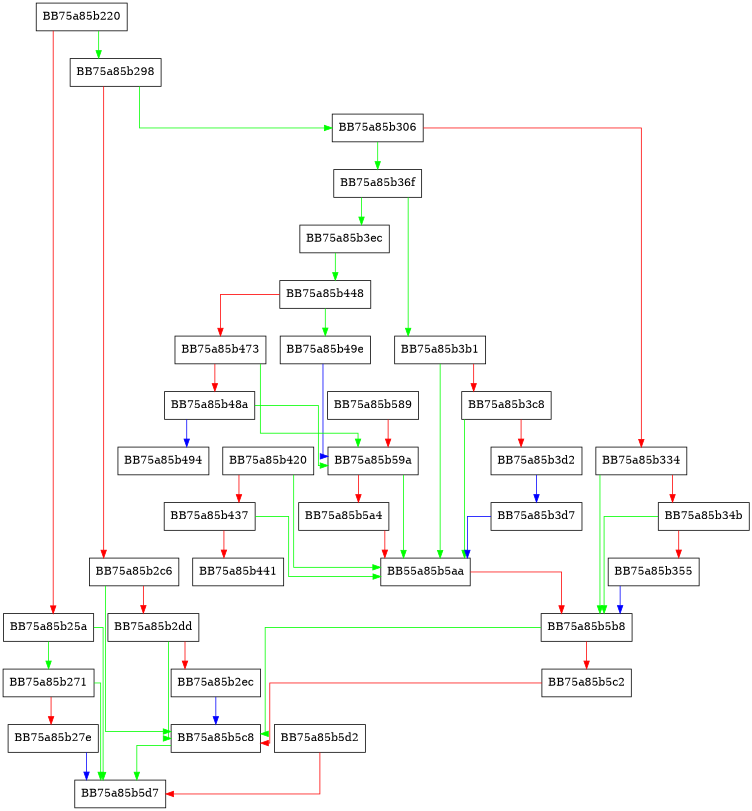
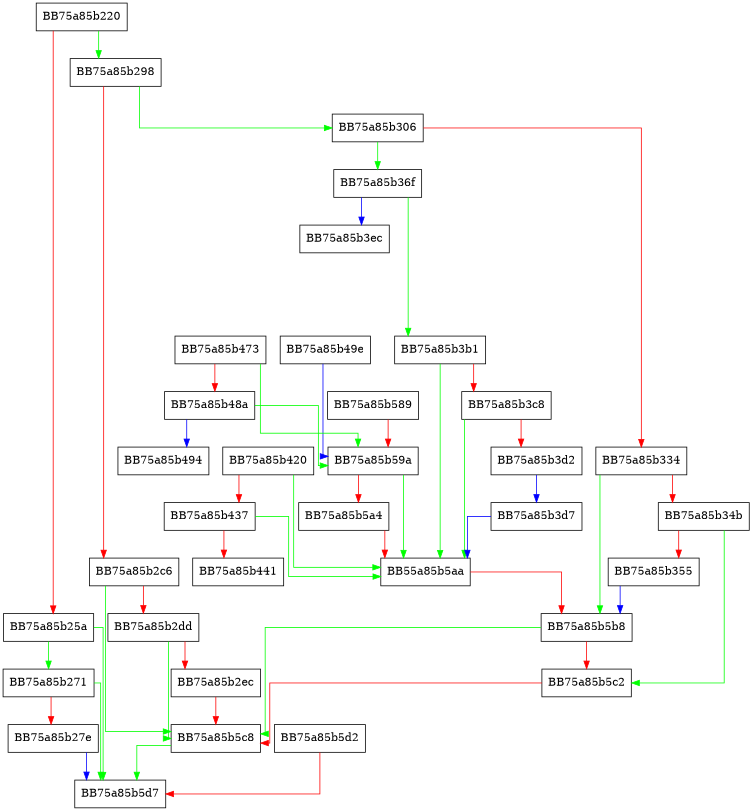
edge "BB75a85b36f" -> "BB75a85b3ec": color green -> blue
node "BB75a85b448": removed
edge "BB75a85b34b" -> "BB75a85b5b8": now "BB75a85b34b" -> "BB75a85b5c2"
edge "BB75a85b2ec" -> "BB75a85b5c8": color blue -> red
